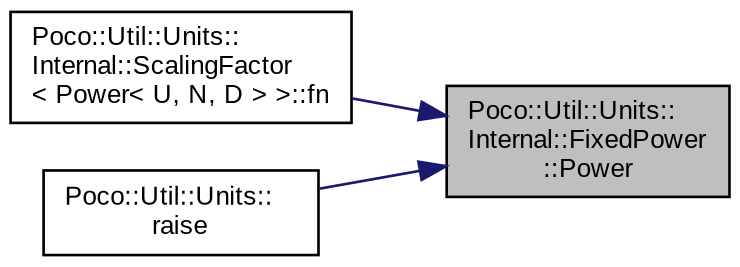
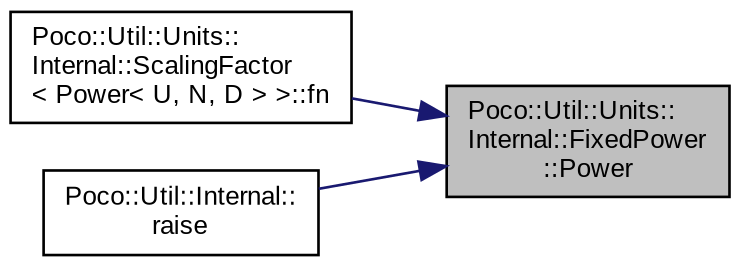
node "Poco::Util::Units:: raise": label "Poco::Util::Units:: raise" -> "Poco::Util::Internal:: raise"
